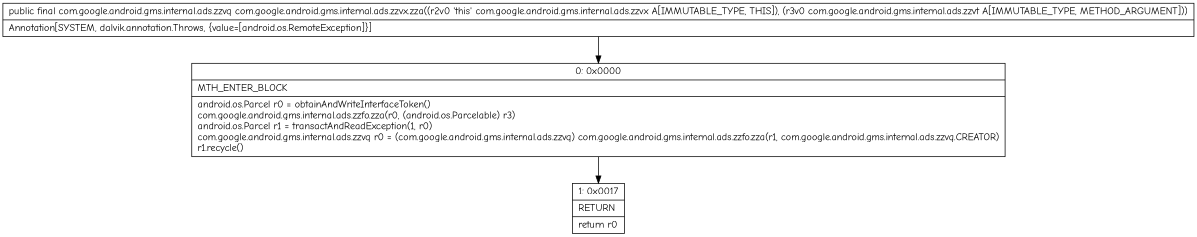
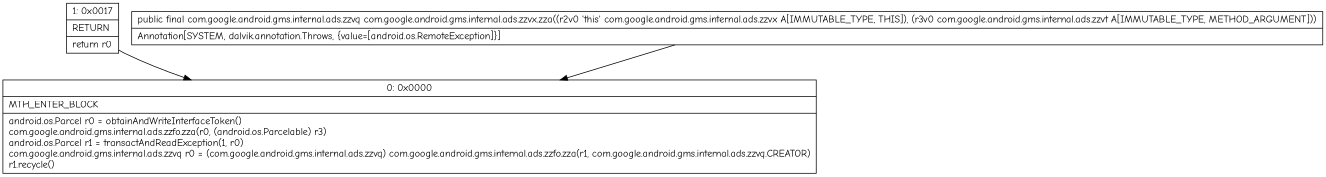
edge "0: 0x0000" -> "1: 0x0017": reversed
